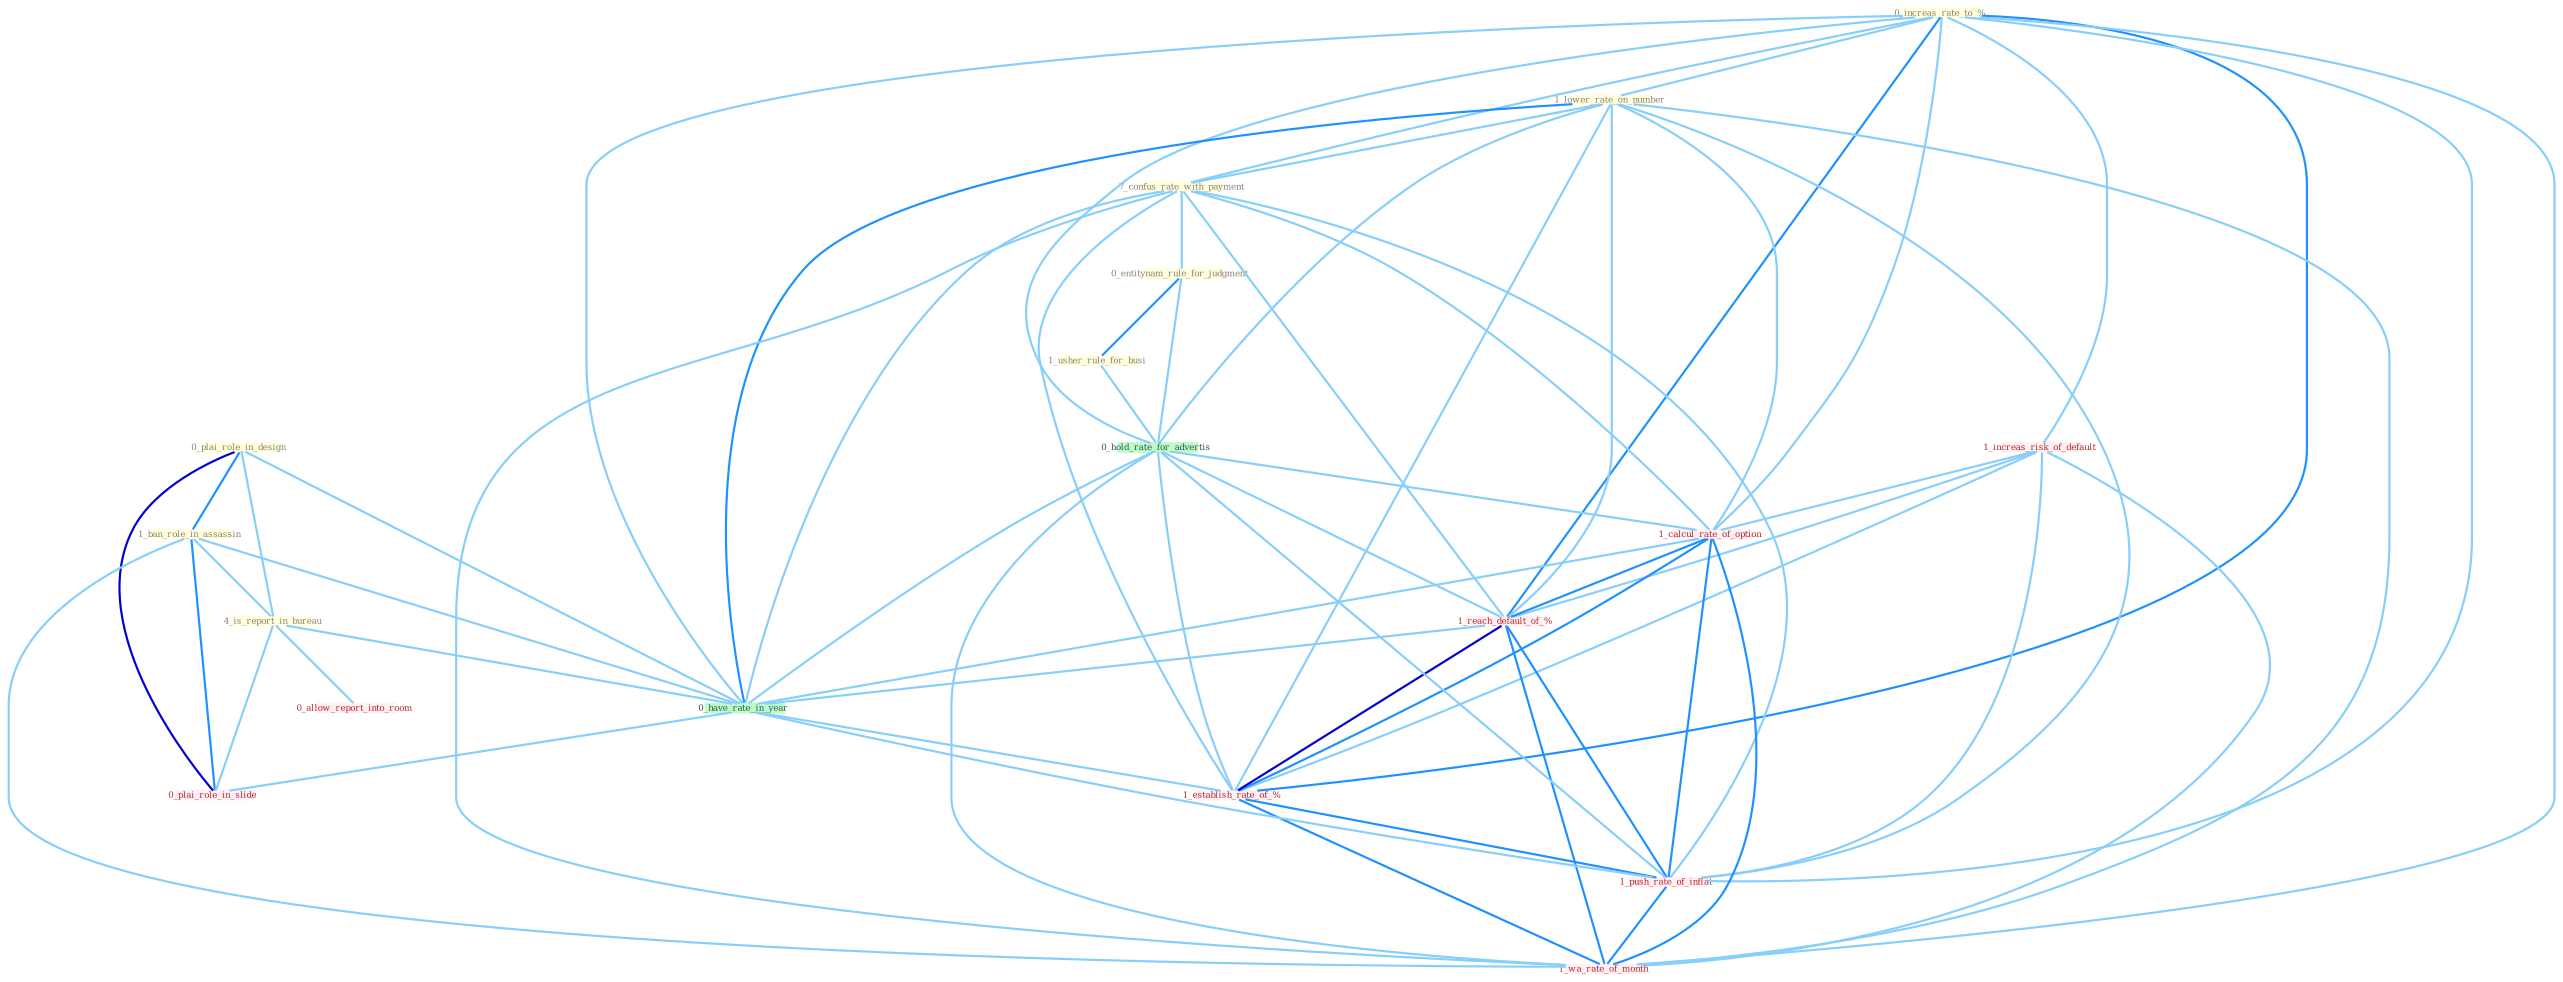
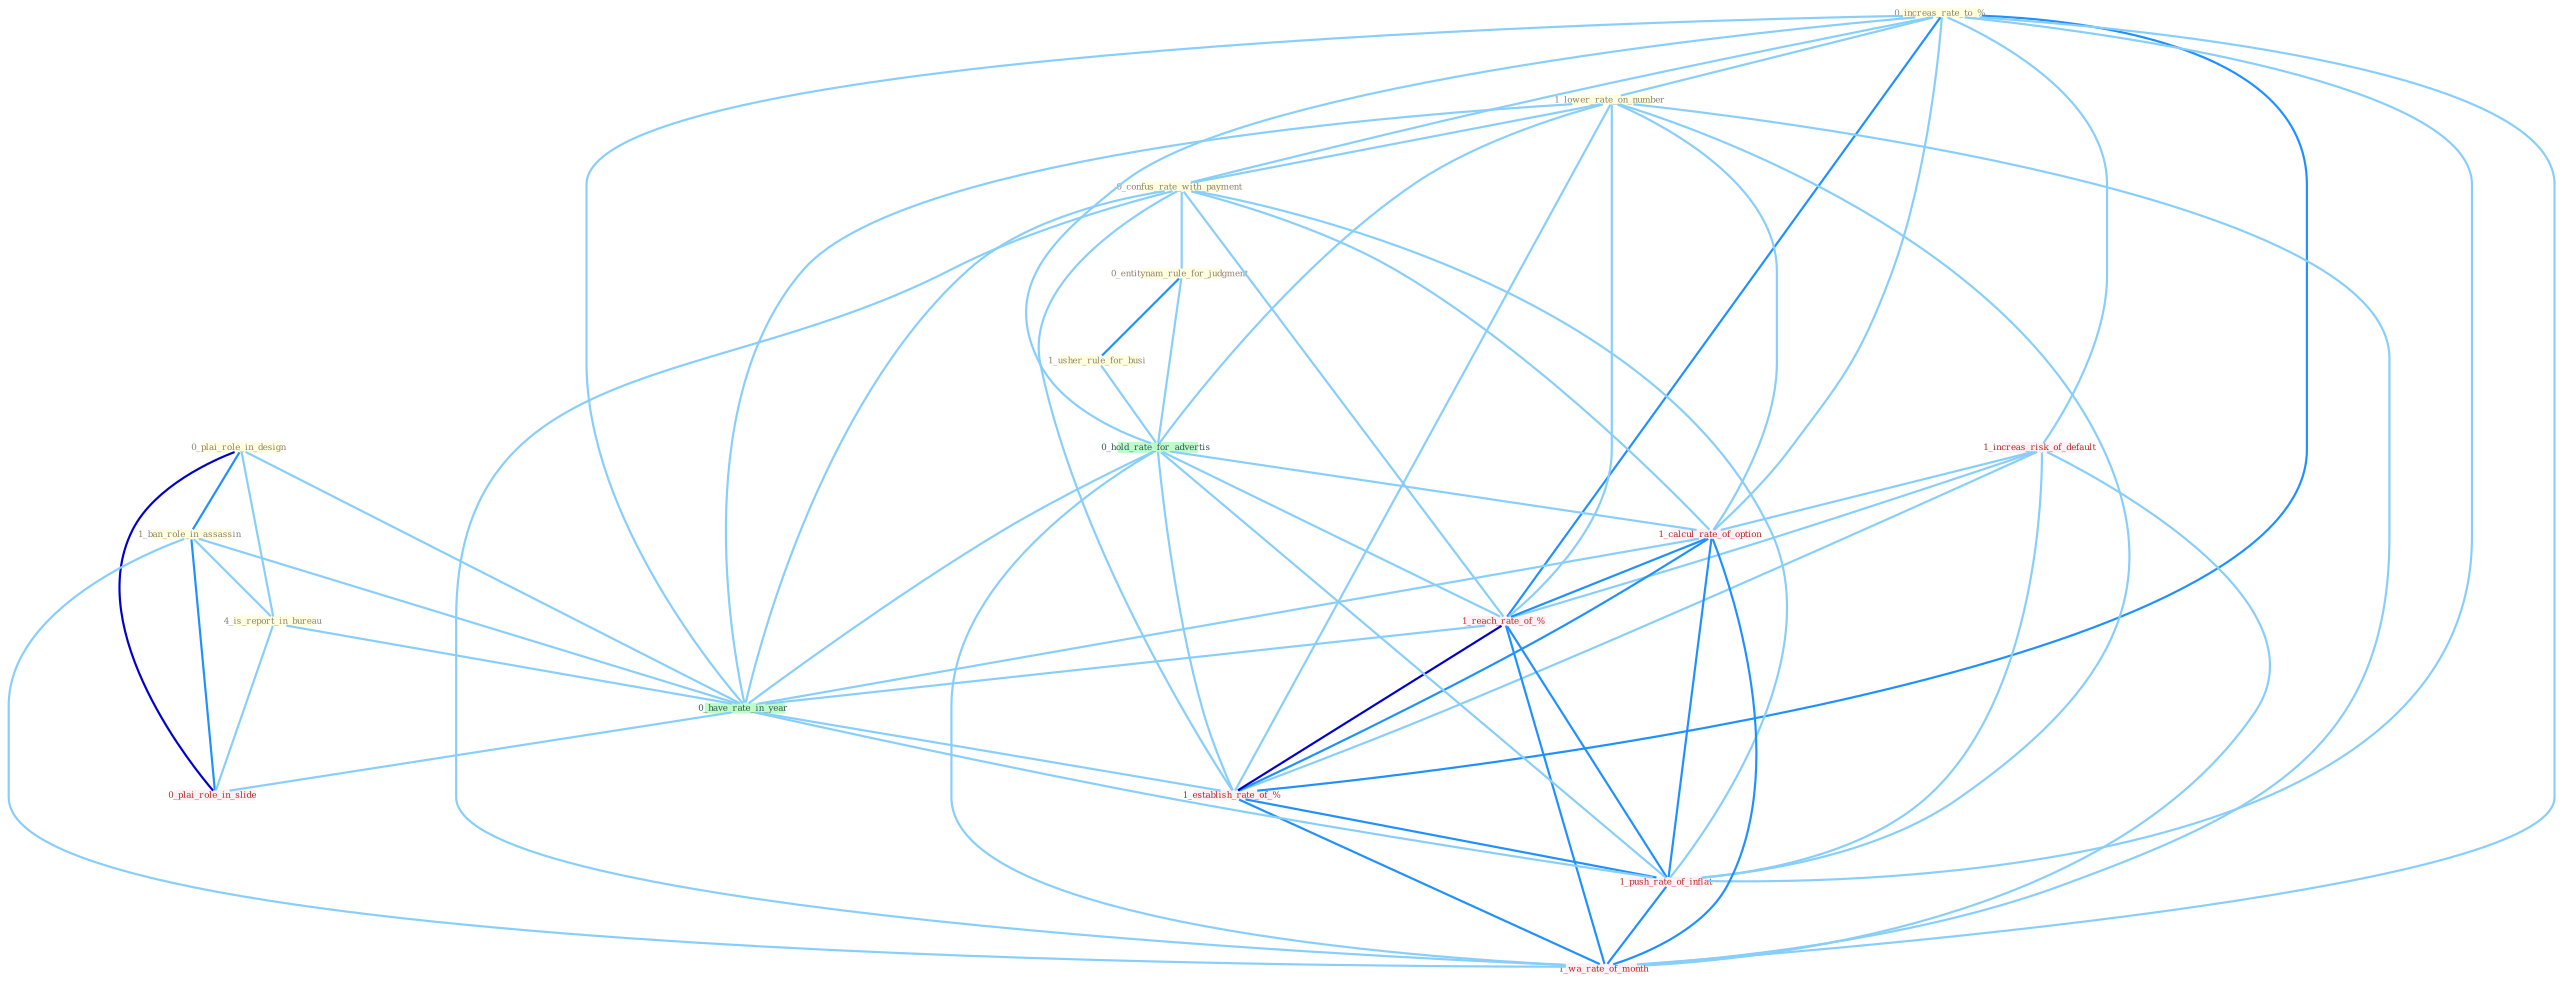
node "7_confus_rate_with_payment": label "7_confus_rate_with_payment" -> "0_confus_rate_with_payment"
edge "1_lower_rate_on_number" -- "0_have_rate_in_year": color #1e90ff -> #87cefa
node "1_reach_default_of_%": label "1_reach_default_of_%" -> "1_reach_rate_of_%"
node "0_allow_report_into_room": removed
